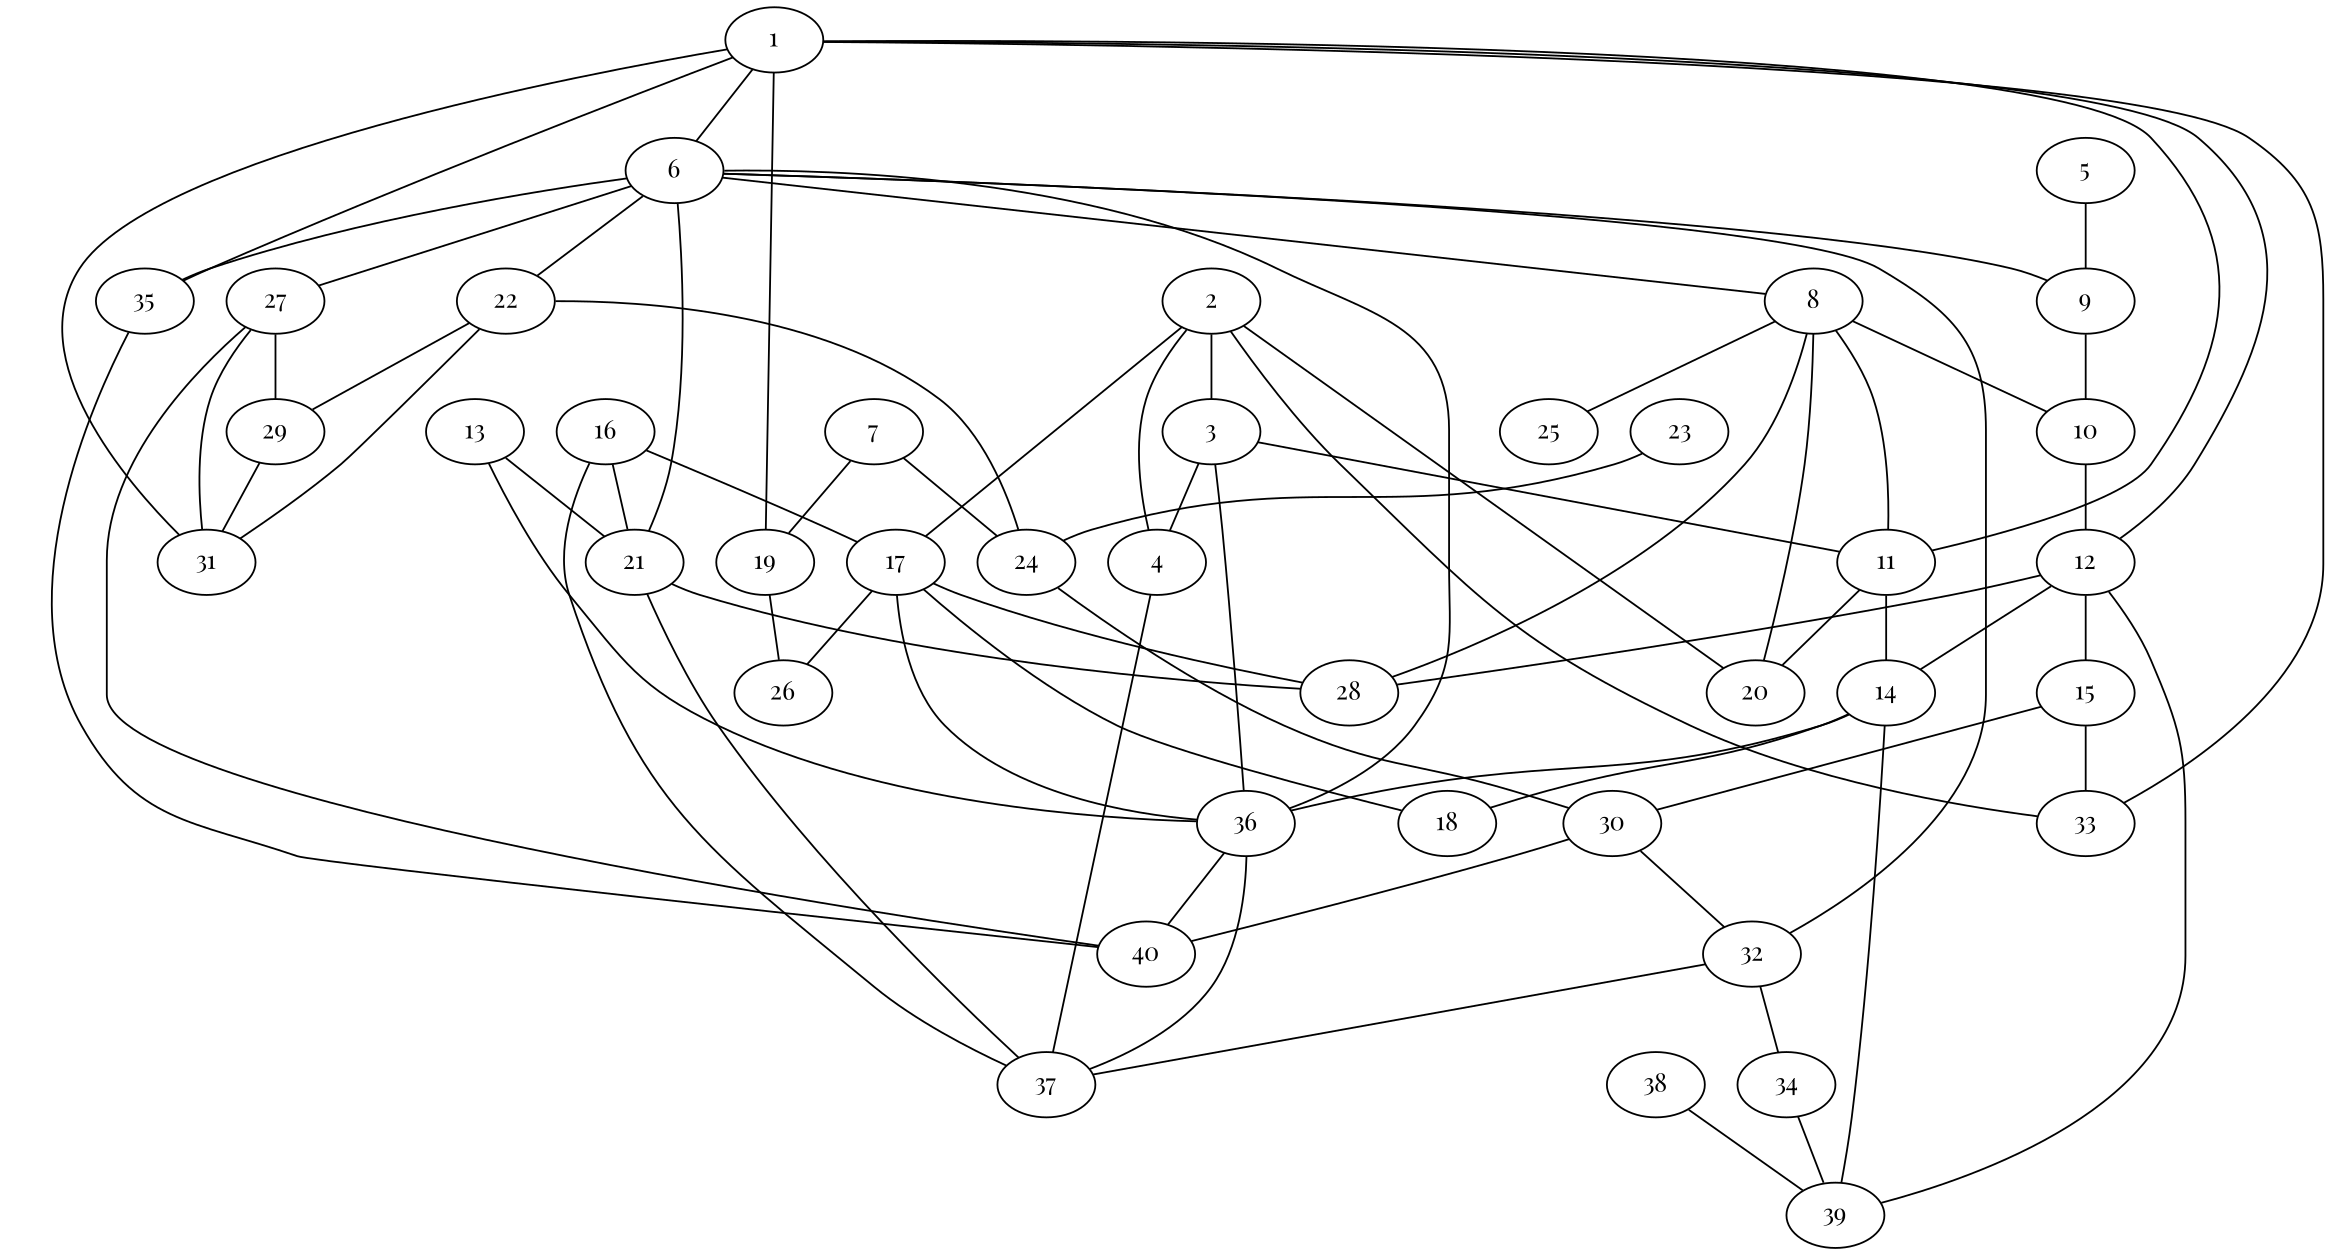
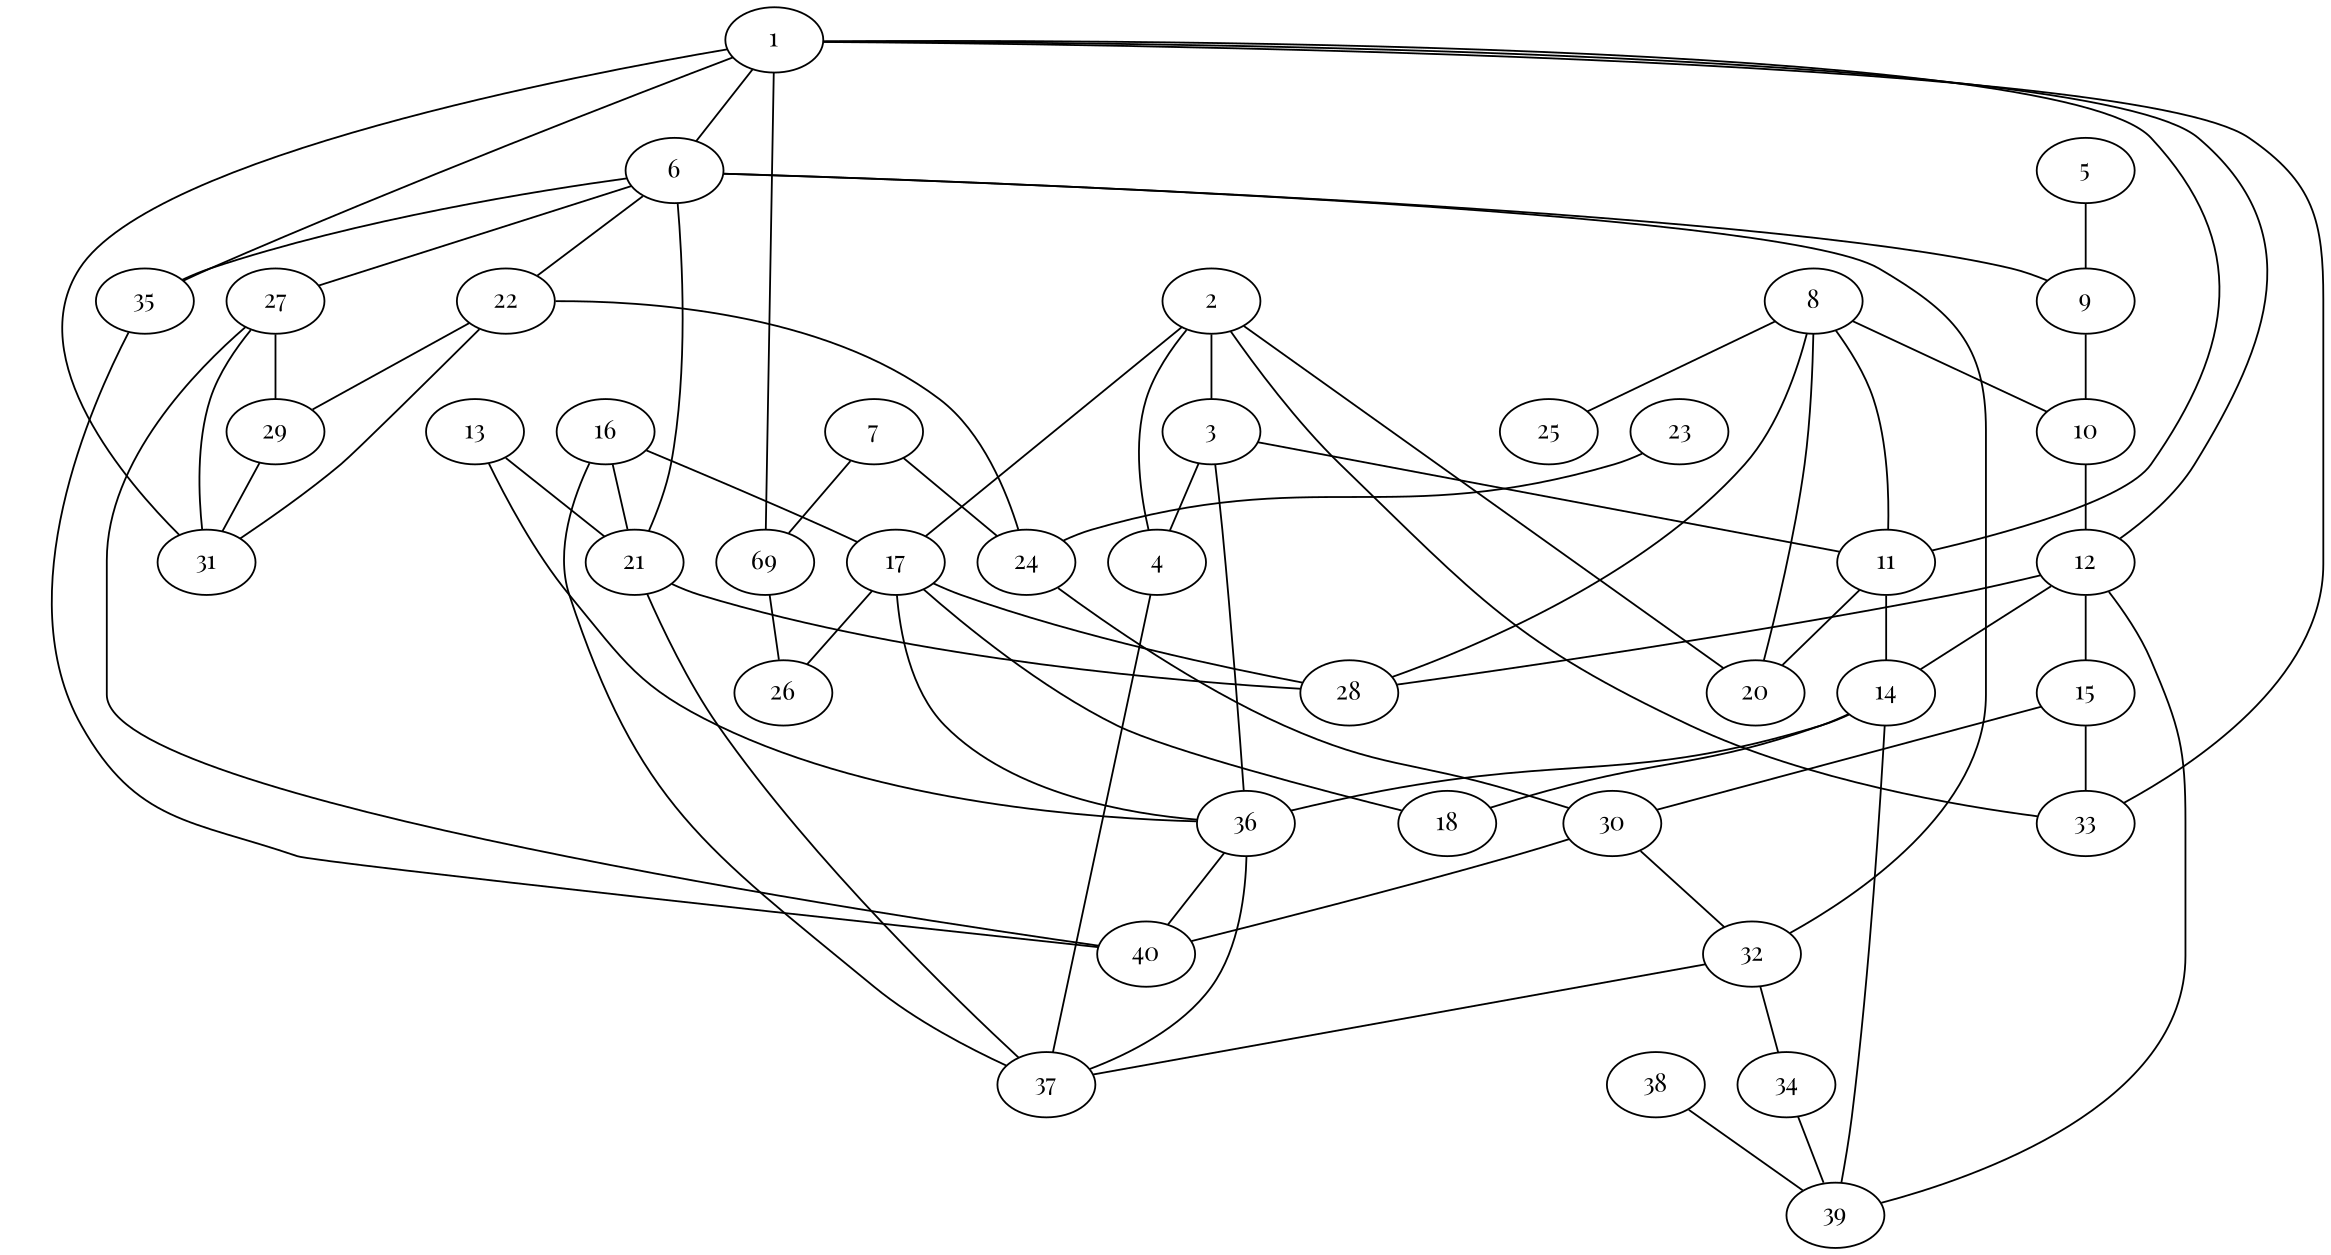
edge "6" -- "8": removed
edge "6" -- "36": removed
node "19": label "19" -> "69"
